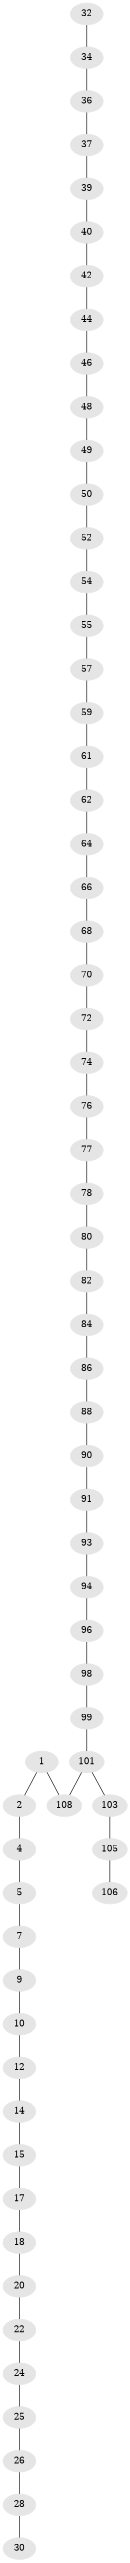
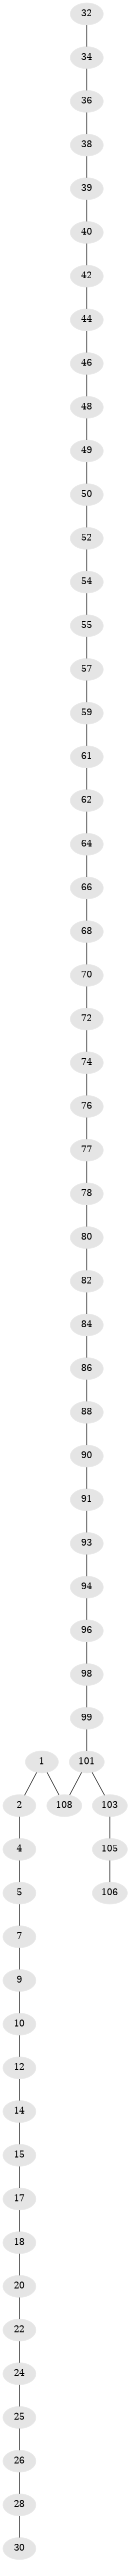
node "37": label "37" -> "38"
